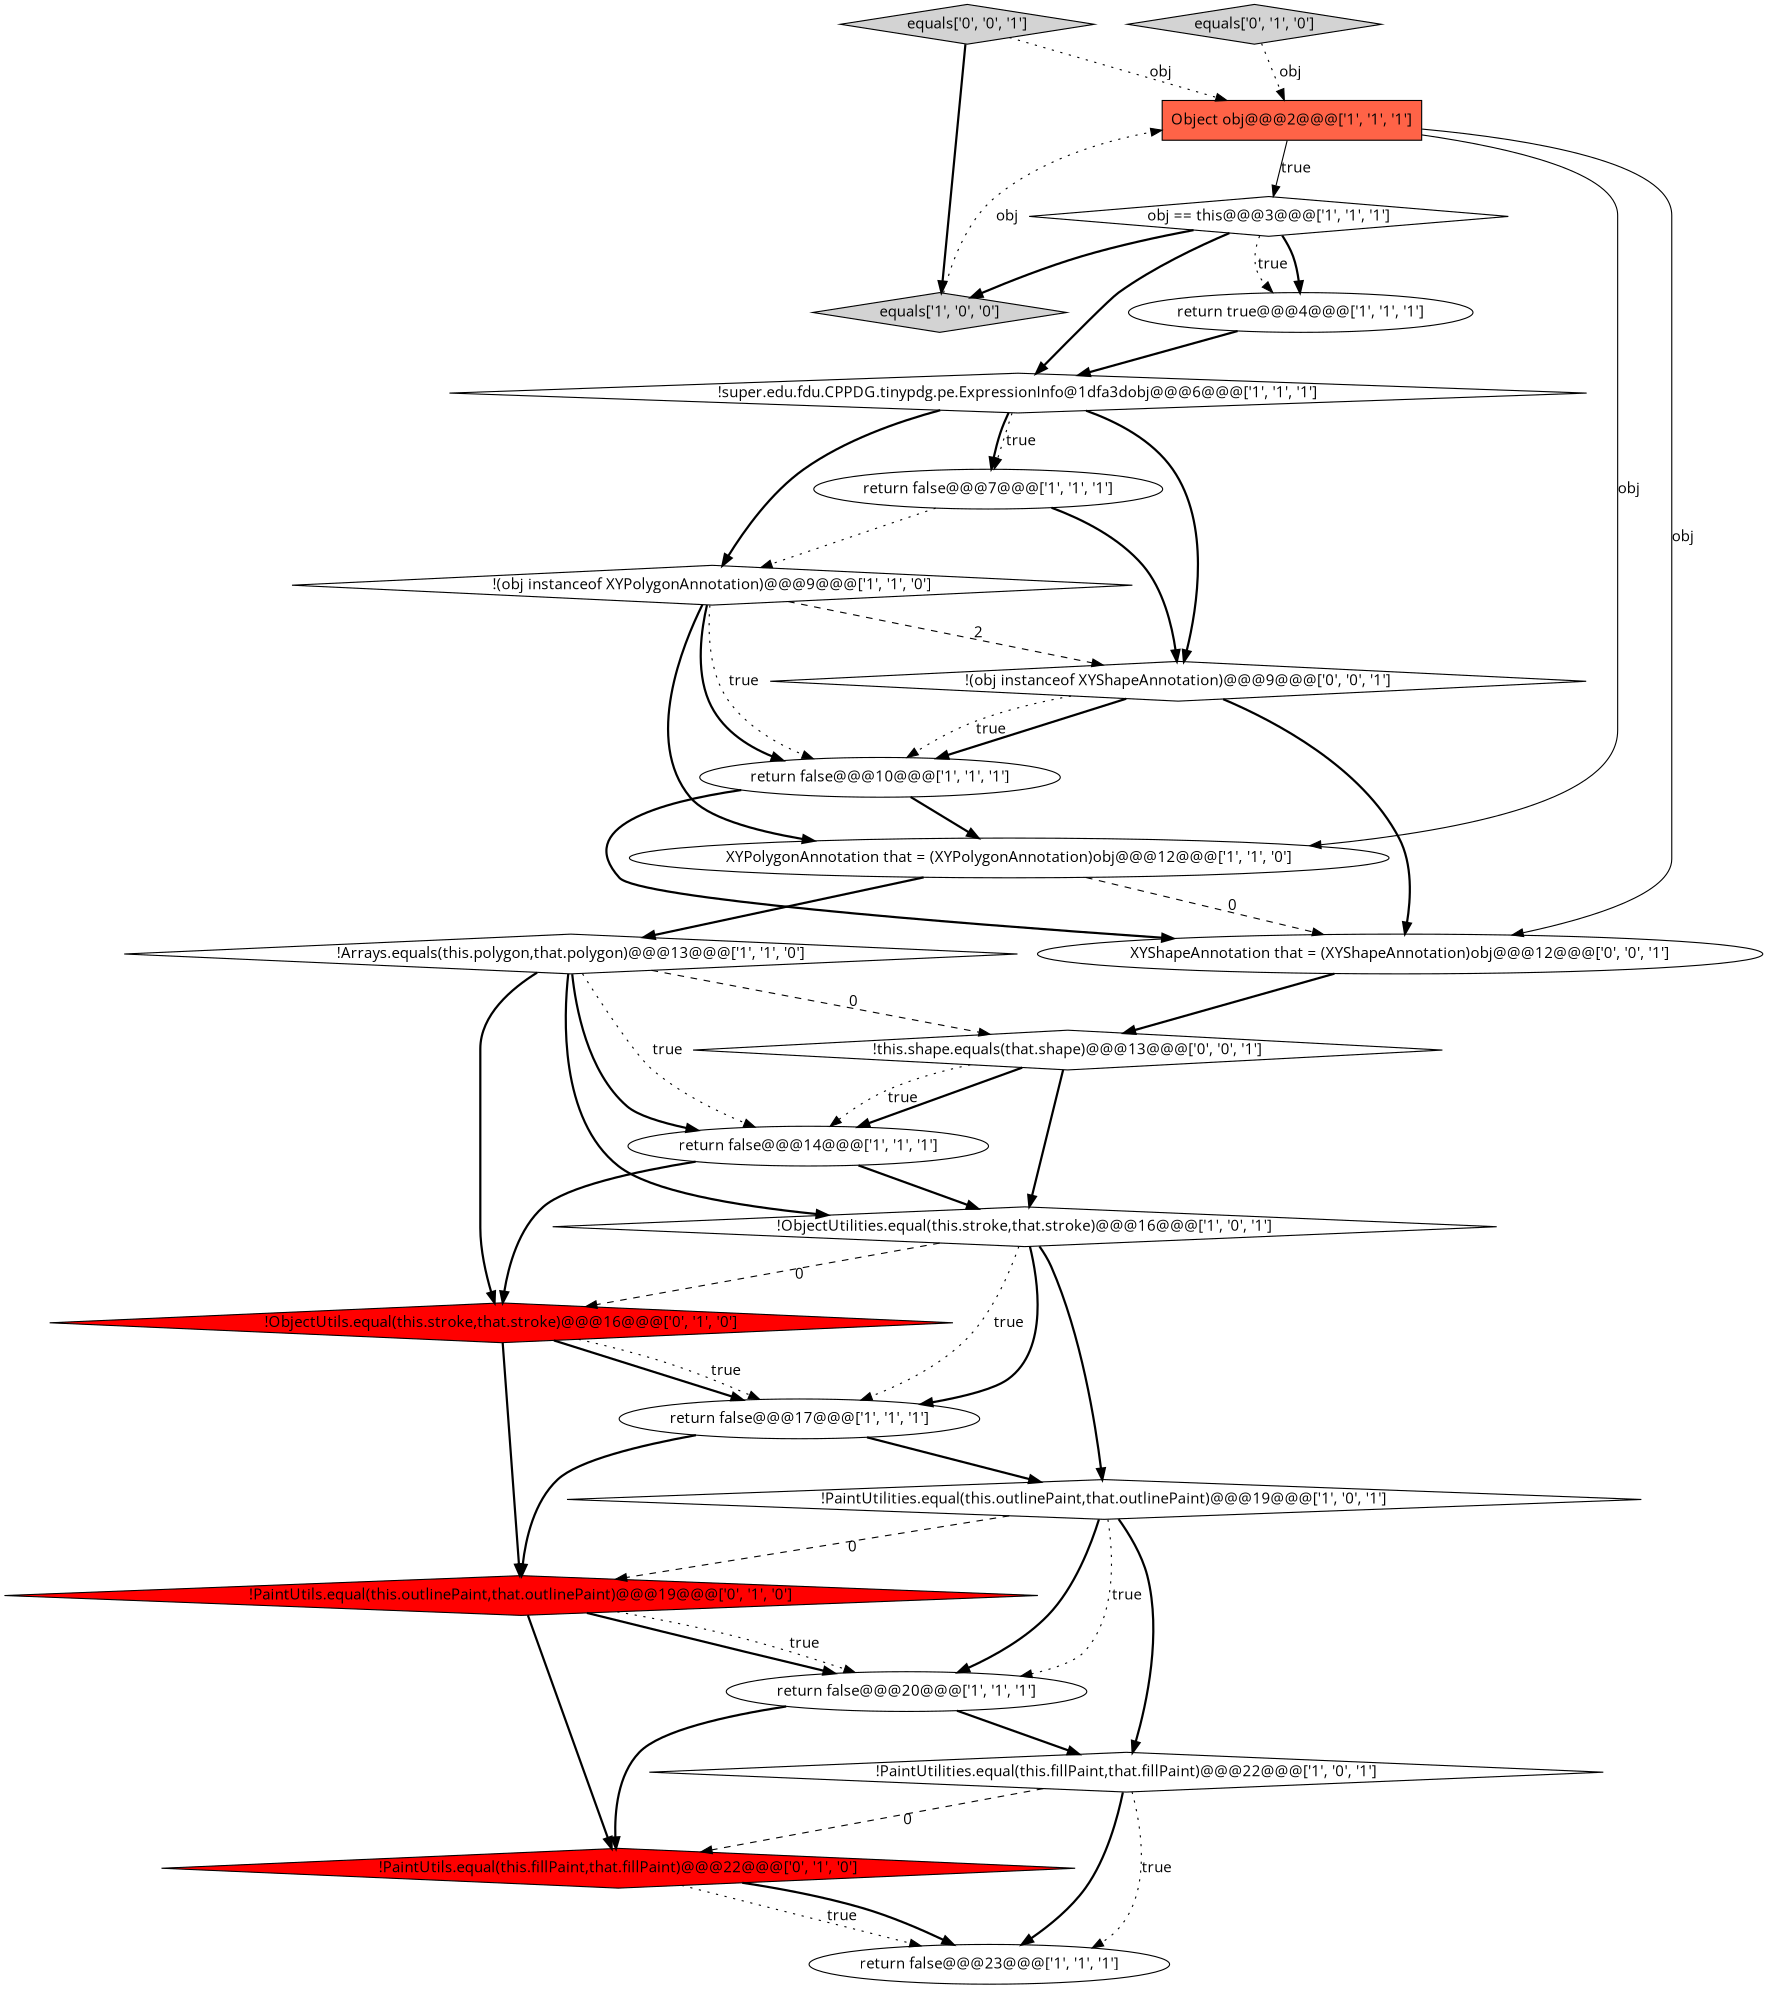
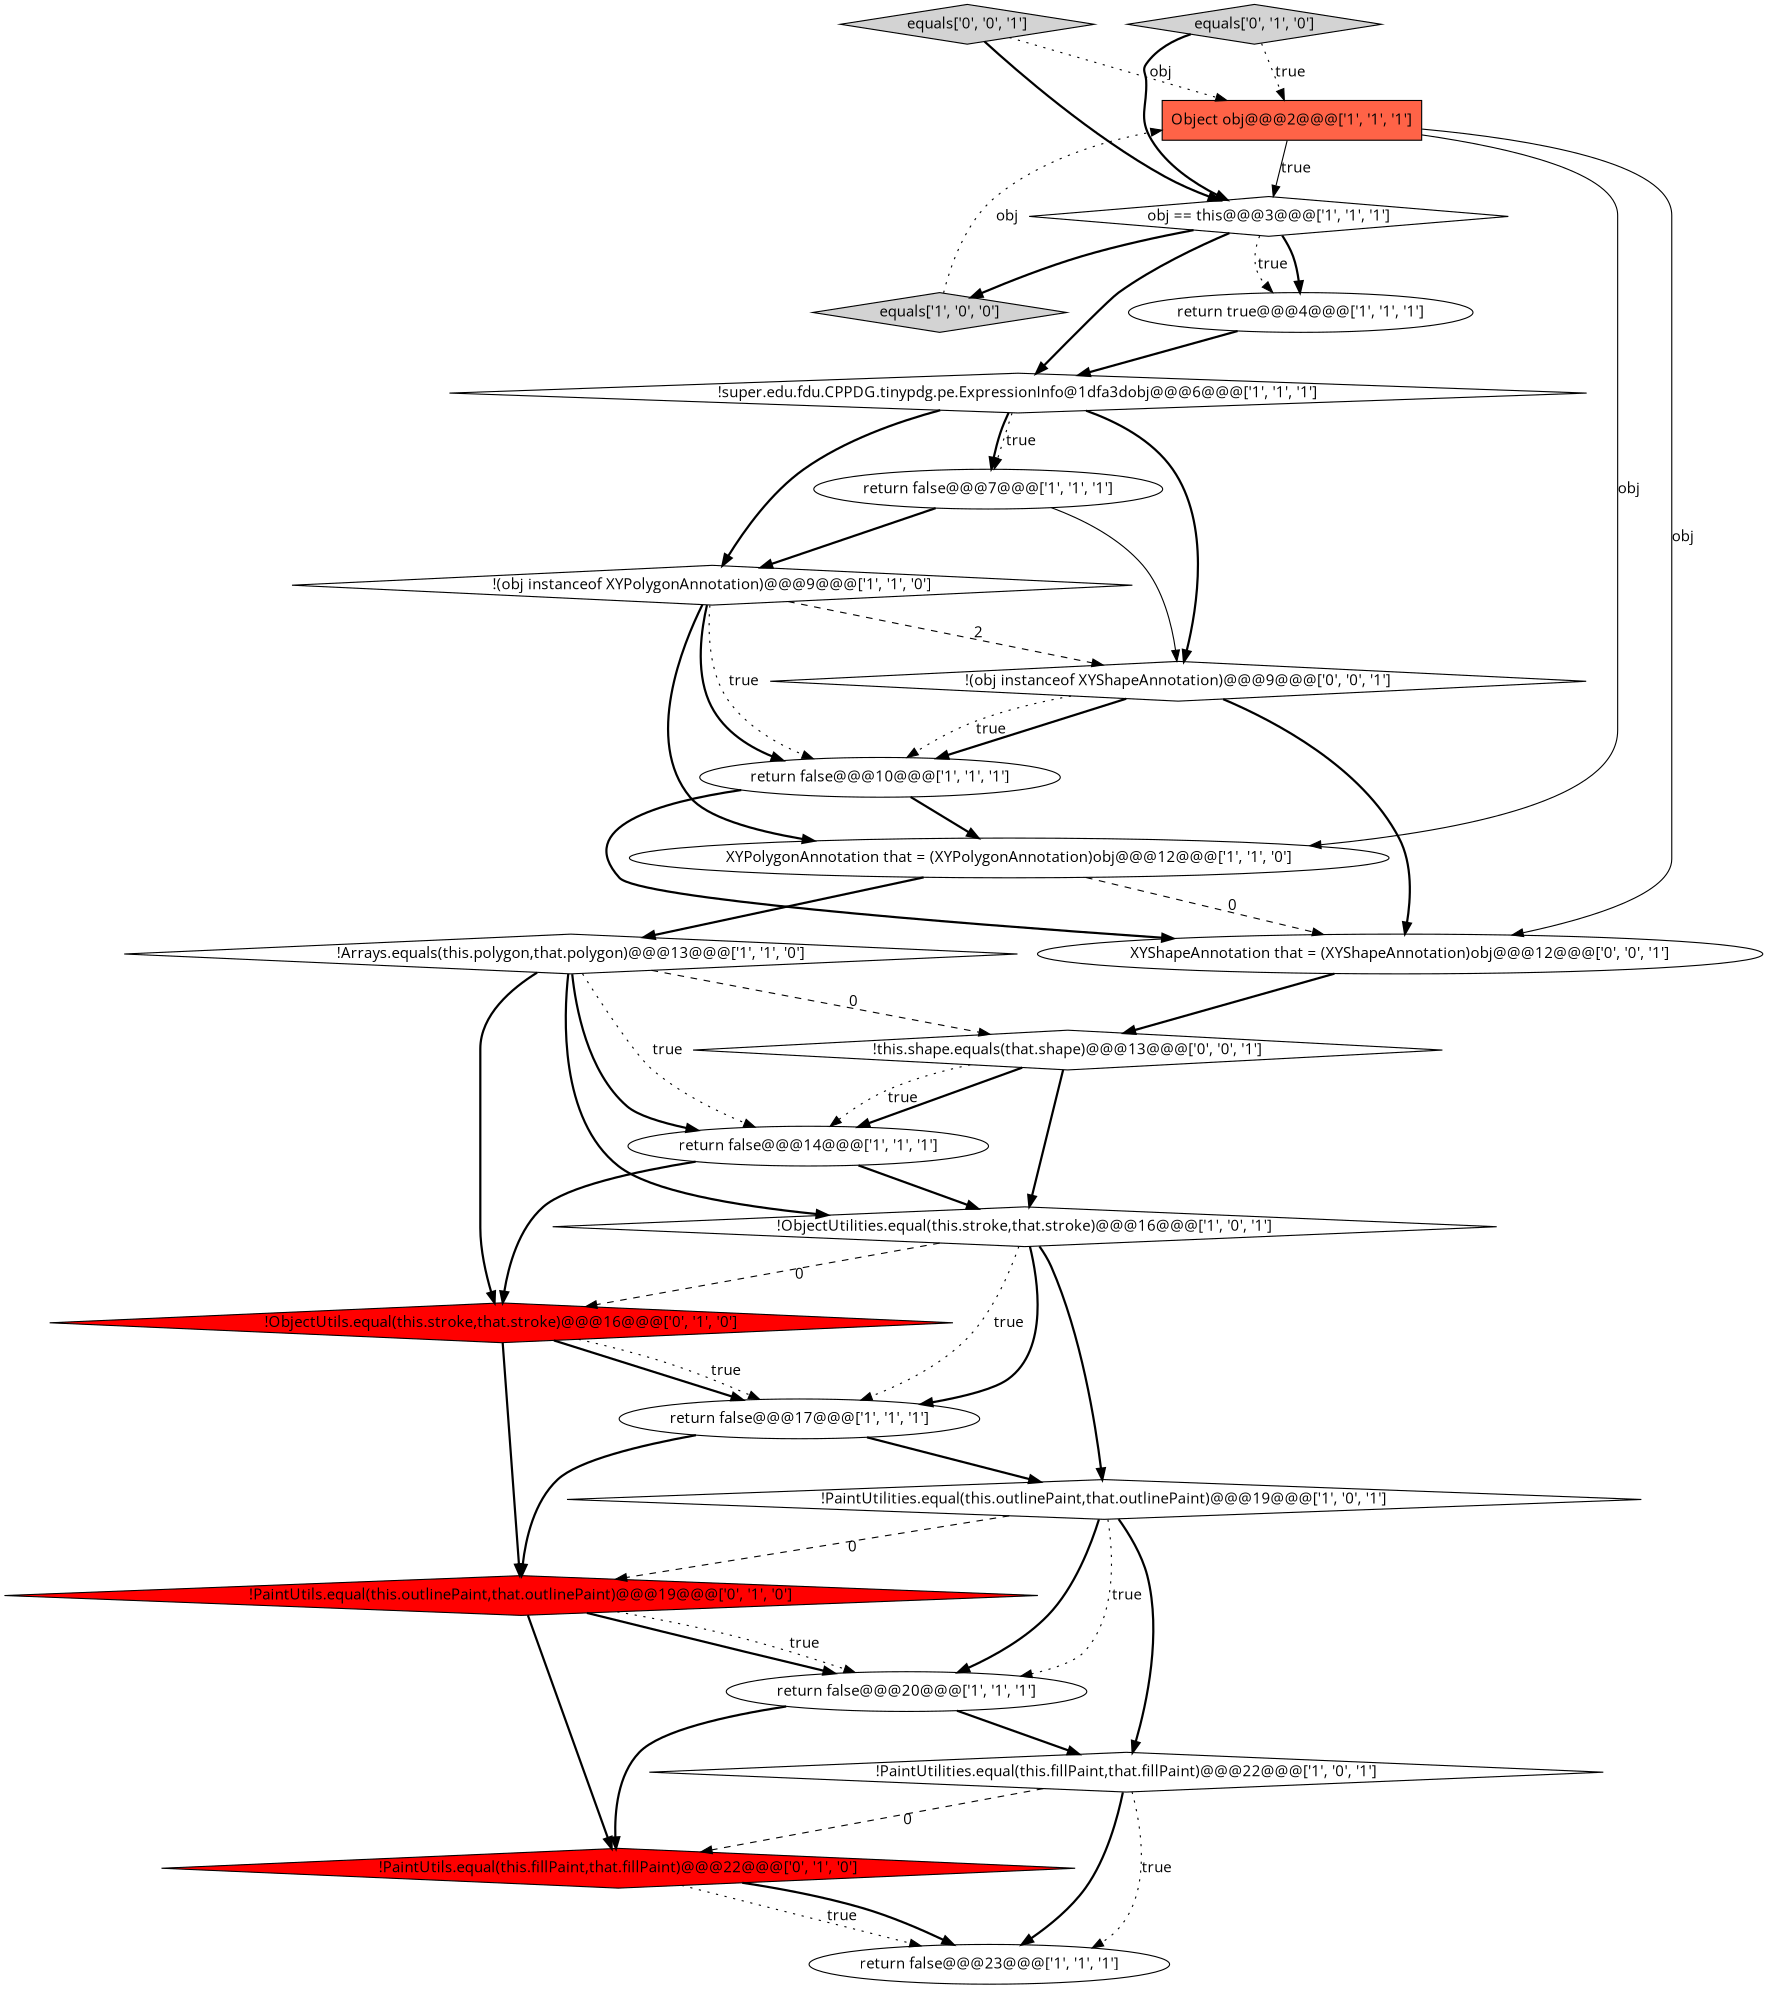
edge "equals['0', '1', '0']" -> "Object obj@@@2@@@['1', '1', '1']": label "obj" -> "true"
edge "equals['0', '1', '0']" -> "obj == this@@@3@@@['1', '1', '1']": added
edge "equals['0', '0', '1']" -> "equals['1', '0', '0']": now "equals['0', '0', '1']" -> "obj == this@@@3@@@['1', '1', '1']"
edge "return false@@@7@@@['1', '1', '1']" -> "!(obj instanceof XYPolygonAnnotation)@@@9@@@['1', '1', '0']": style dotted -> bold
edge "return false@@@7@@@['1', '1', '1']" -> "!(obj instanceof XYShapeAnnotation)@@@9@@@['0', '0', '1']": style bold -> solid
